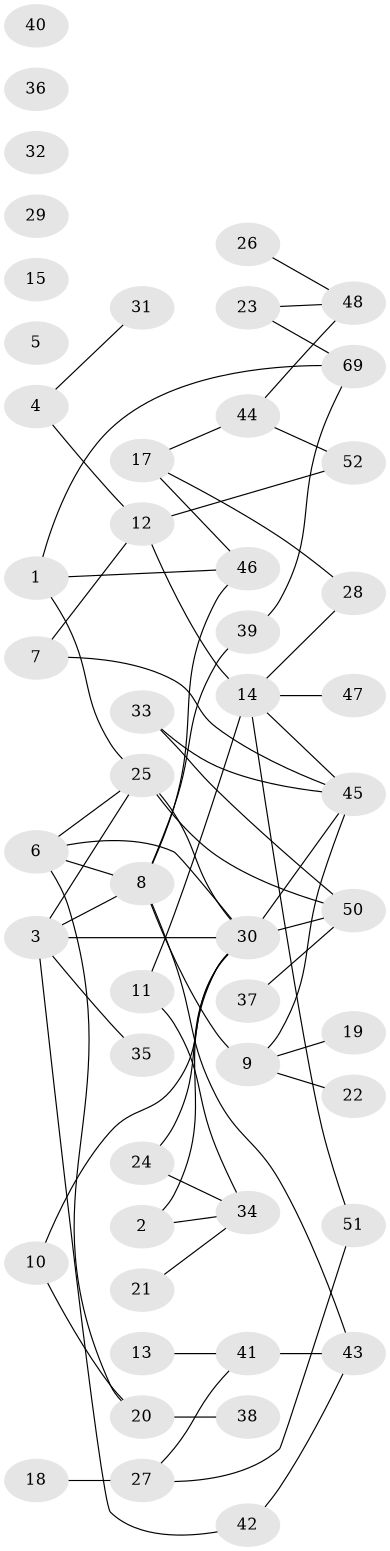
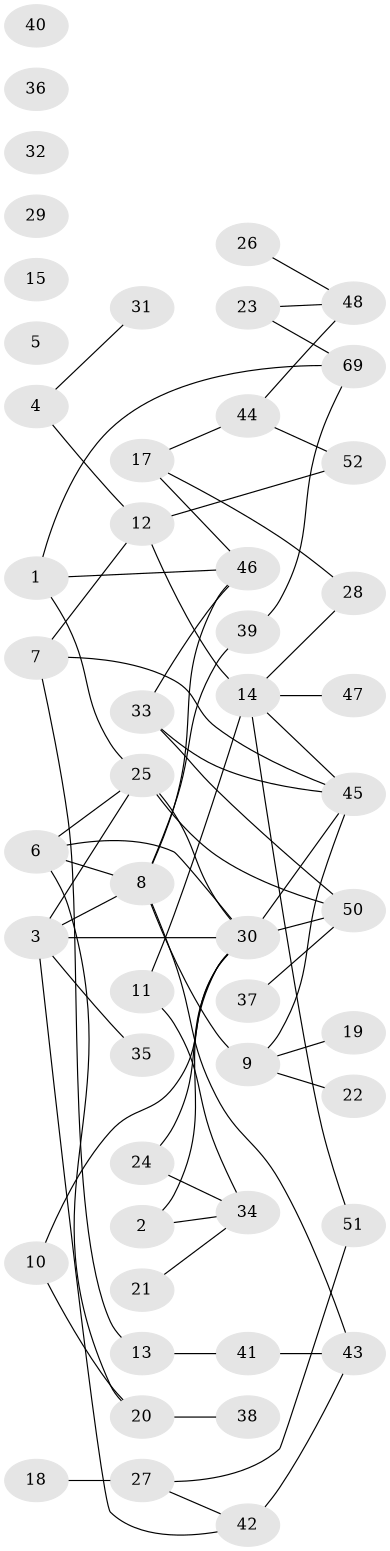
edge "46" -- "33": added
edge "7" -- "13": added
edge "41" -- "27": now "42" -- "27"
